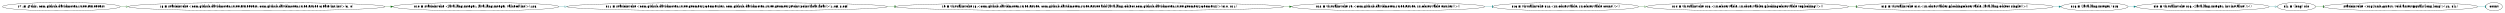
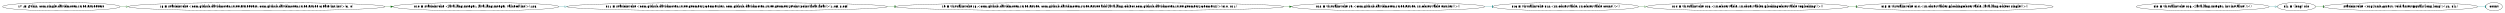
node "r7 := @this: com.github.davidmoten.rtree.RTreeTest": label "r7 := @this: com.github.davidmoten.rtree.RTreeTest" -> "r7 := @this: com.single.davidmoten.rtree.RTreeTest"
node "$r6 = (java.lang.Integer) $r5": removed
